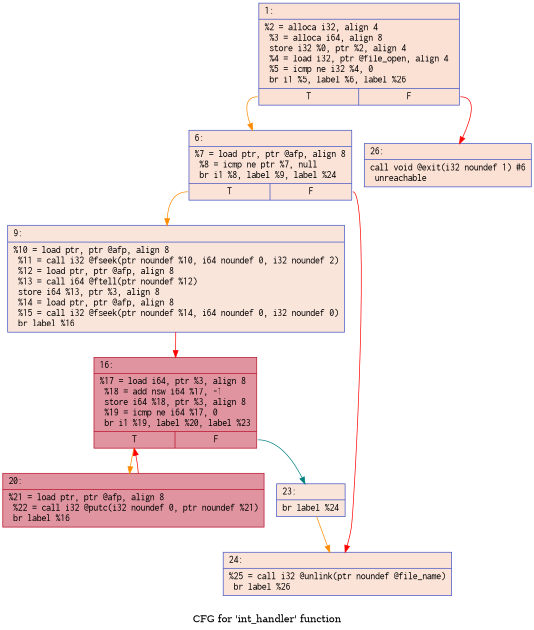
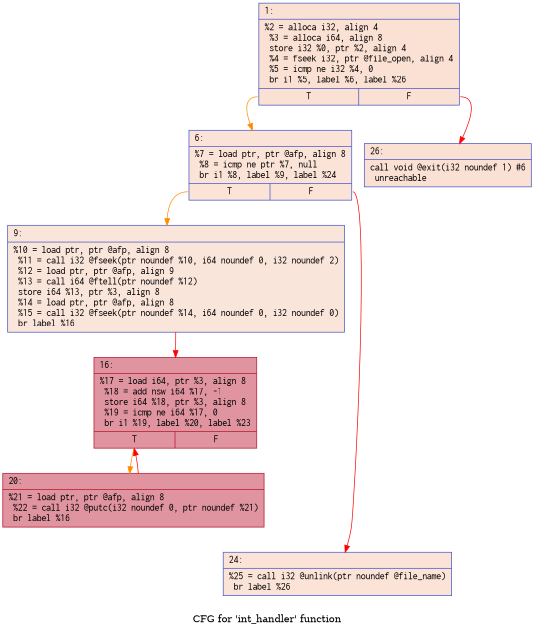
node "1:": text "%4 = load i32, ptr @file_open, align 4" -> "%4 = fseek i32, ptr @file_open, align 4"
node "9:": text "%12 = load ptr, ptr @afp, align 8" -> "%12 = load ptr, ptr @afp, align 9"
node "23:": removed
